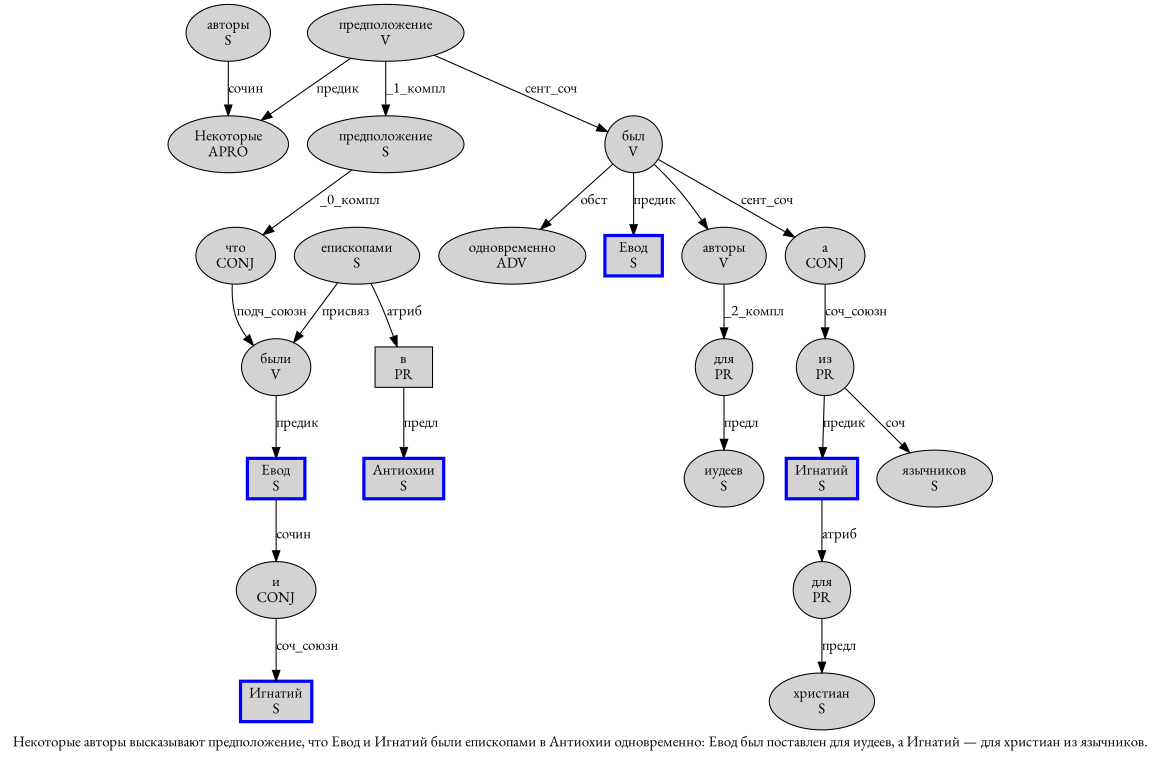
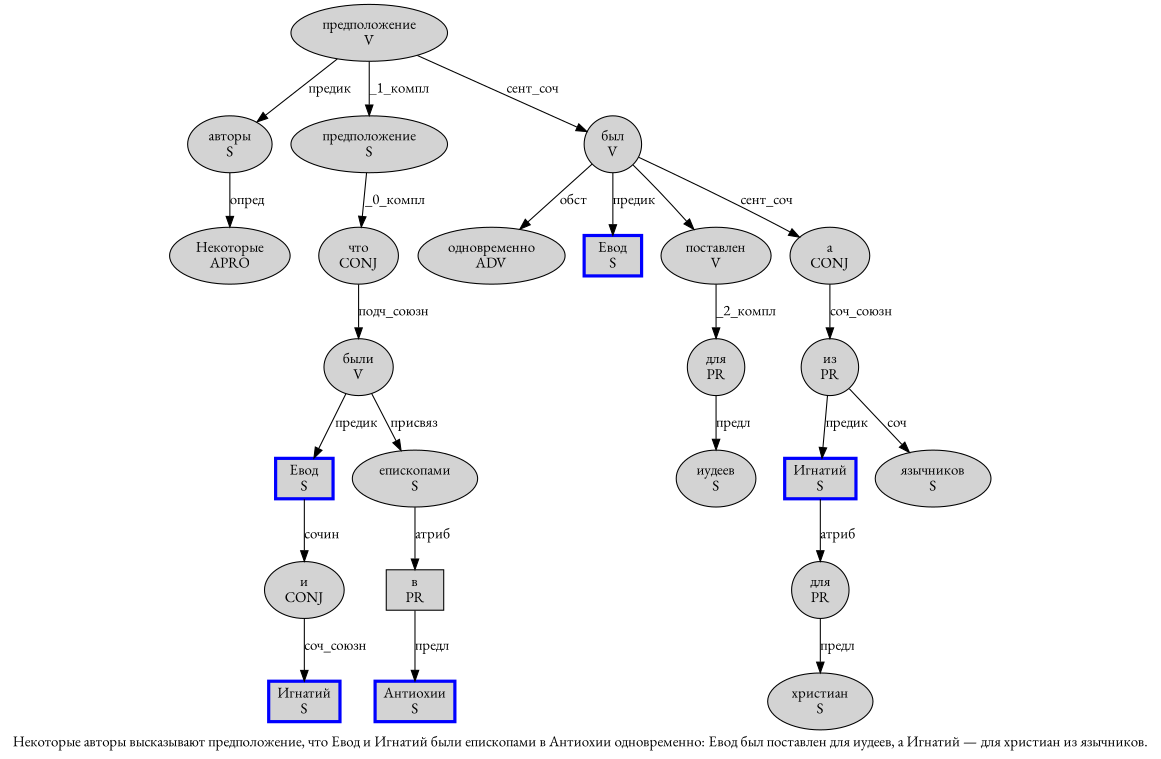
edge "предположение V" -> "Некоторые APRO": now "предположение V" -> "авторы S"
edge "авторы S" -> "Некоторые APRO": label "сочин" -> "опред"
node "авторы V": label "авторы V" -> "поставлен V"
edge "епископами S" -> "были V": reversed
